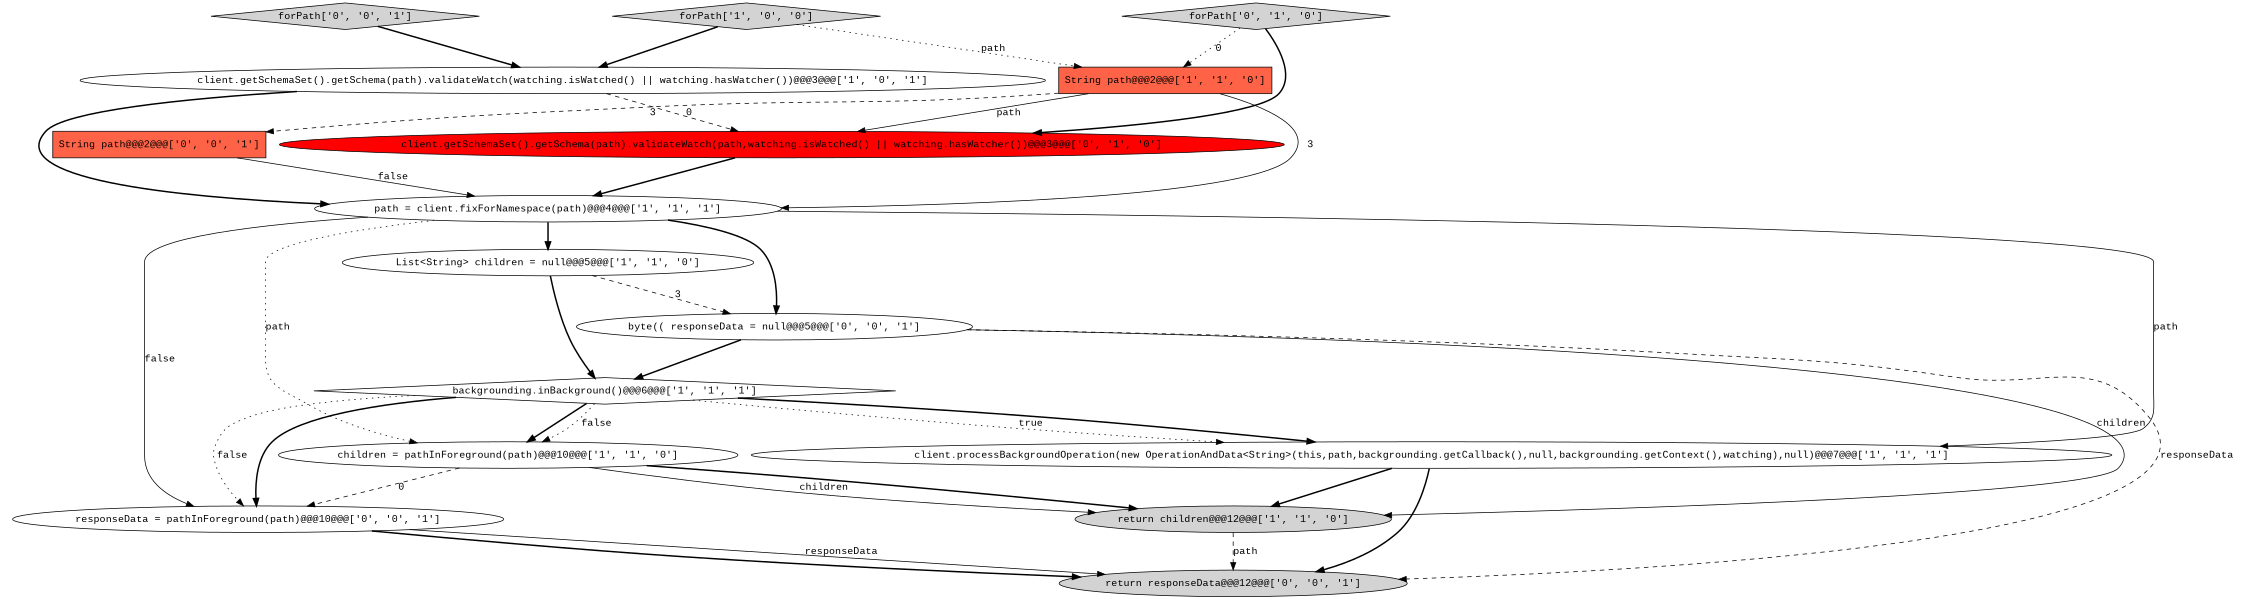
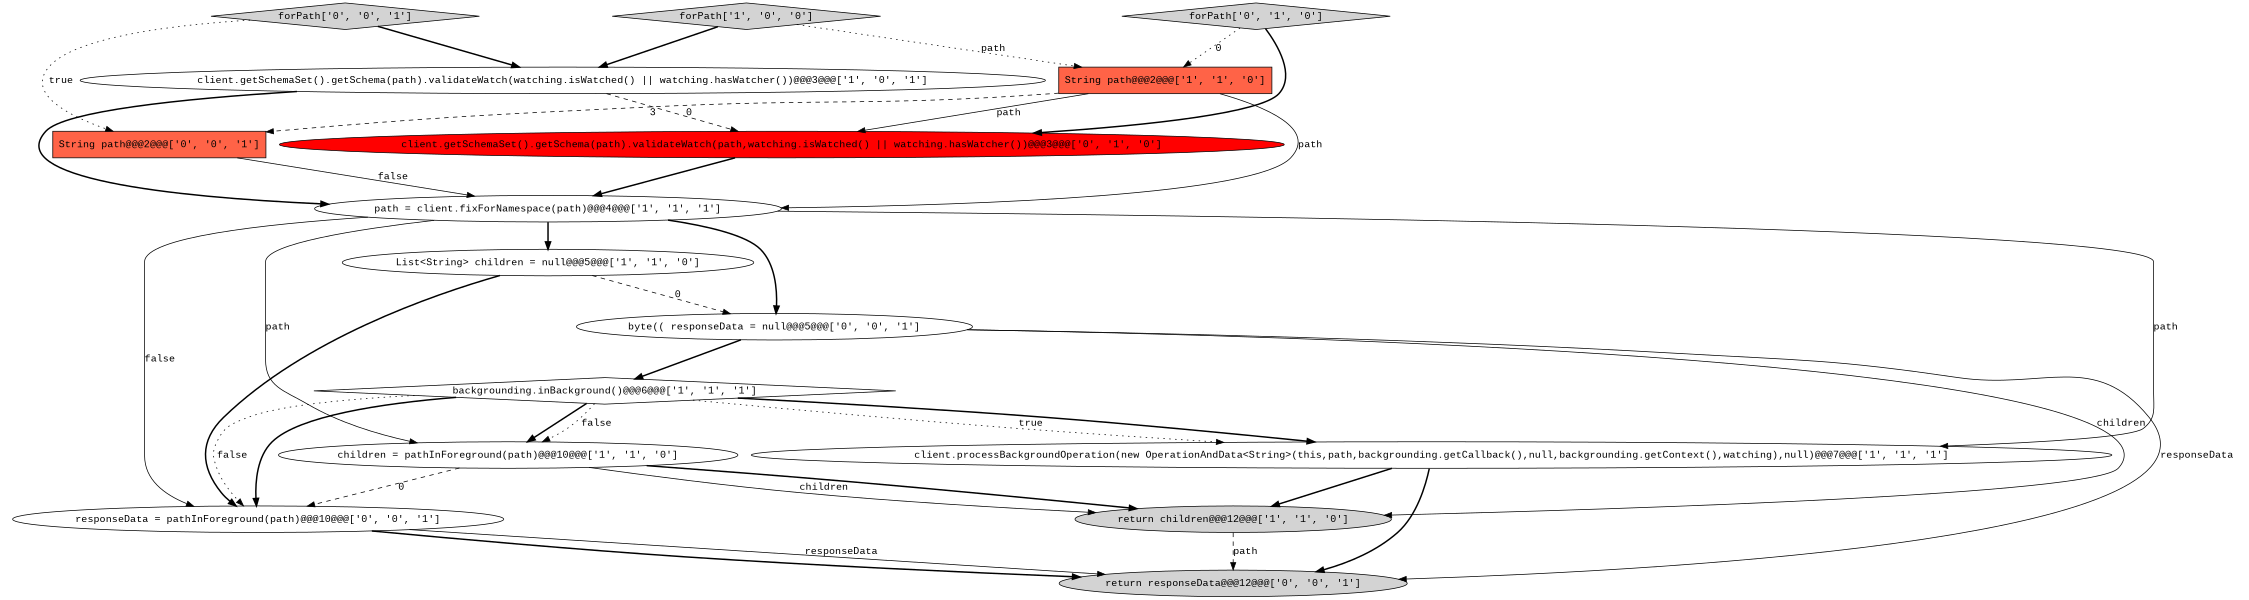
edge "forPath['0', '0', '1']" -> "String path@@@2@@@['0', '0', '1']": added, label "true"
edge "String path@@@2@@@['1', '1', '0']" -> "path = client.fixForNamespace(path)@@@4@@@['1', '1', '1']": label "3" -> "path"
edge "List<String> children = null@@@5@@@['1', '1', '0']" -> "byte(( responseData = null@@@5@@@['0', '0', '1']": label "3" -> "0"
edge "path = client.fixForNamespace(path)@@@4@@@['1', '1', '1']" -> "children = pathInForeground(path)@@@10@@@['1', '1', '0']": style dotted -> solid
edge "List<String> children = null@@@5@@@['1', '1', '0']" -> "backgrounding.inBackground()@@@6@@@['1', '1', '1']": now "List<String> children = null@@@5@@@['1', '1', '0']" -> "responseData = pathInForeground(path)@@@10@@@['0', '0', '1']"
edge "byte(( responseData = null@@@5@@@['0', '0', '1']" -> "return responseData@@@12@@@['0', '0', '1']": style dashed -> solid
